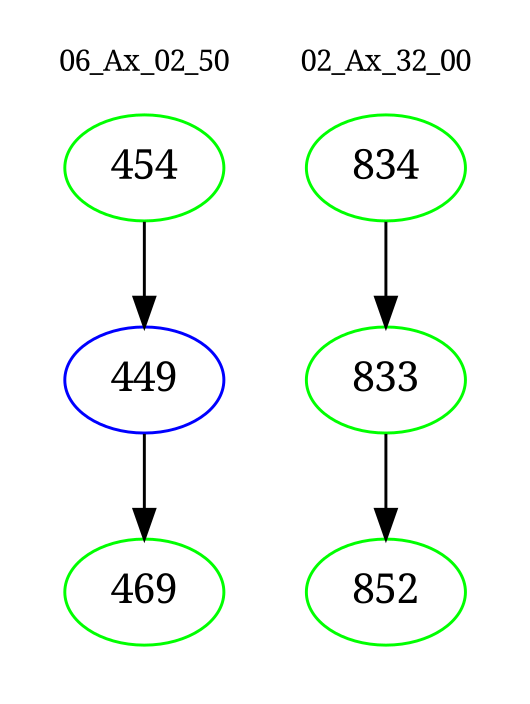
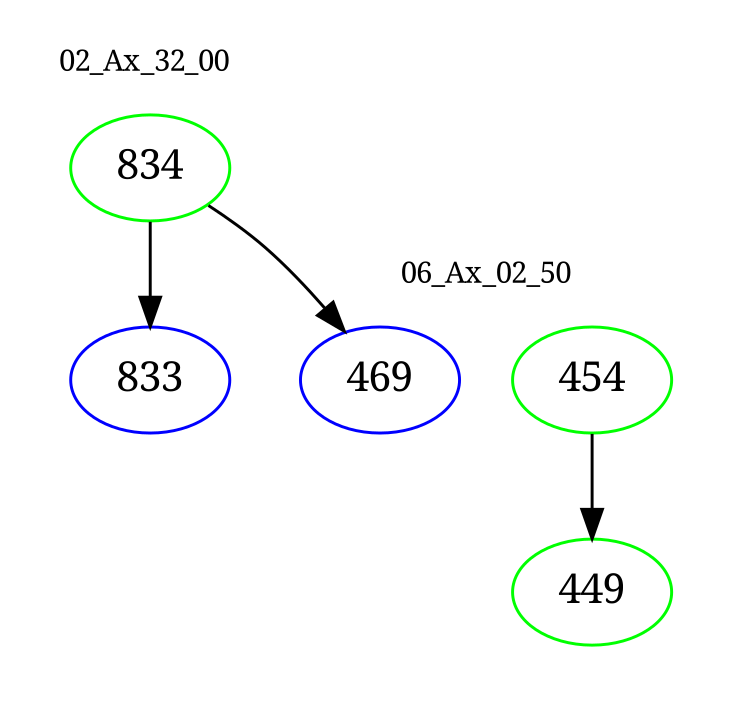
node "449": color blue -> green
node "833": color green -> blue
edge "449" -> "469": now "834" -> "469"
node "469": color green -> blue
node "852": removed
